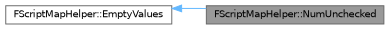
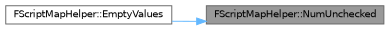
edge "FScriptMapHelper::NumUnchecked" -> "FScriptMapHelper::EmptyValues": reversed
